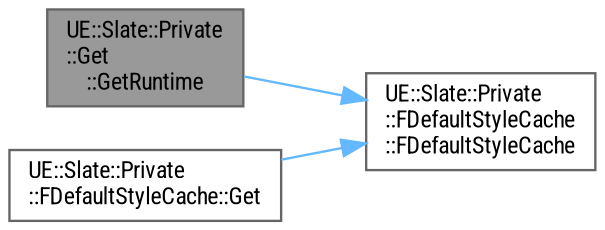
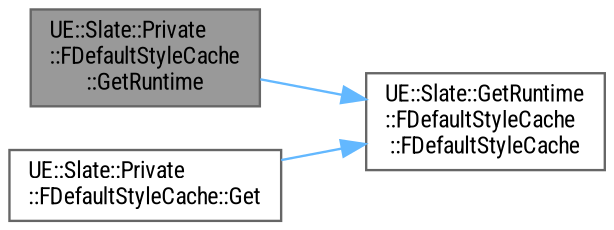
node "UE::Slate::Private ::Get ::GetRuntime": label "UE::Slate::Private ::Get ::GetRuntime" -> "UE::Slate::Private ::FDefaultStyleCache ::GetRuntime"
node "UE::Slate::Private ::FDefaultStyleCache ::FDefaultStyleCache": label "UE::Slate::Private ::FDefaultStyleCache ::FDefaultStyleCache" -> "UE::Slate::GetRuntime ::FDefaultStyleCache ::FDefaultStyleCache"
